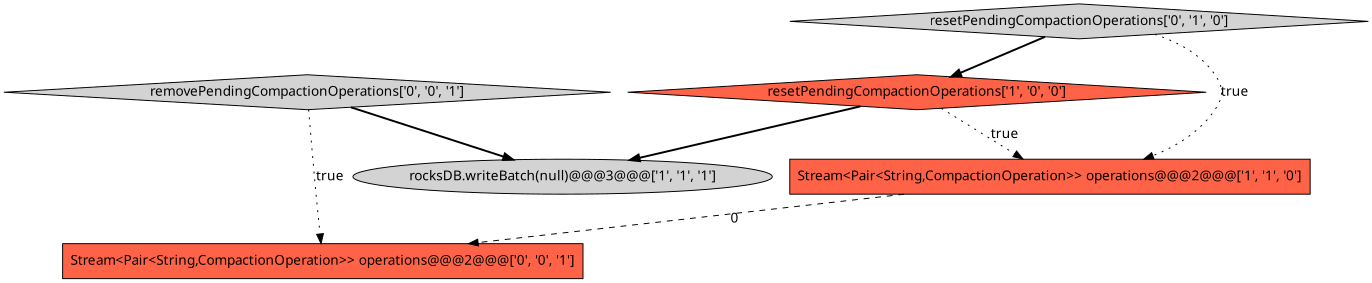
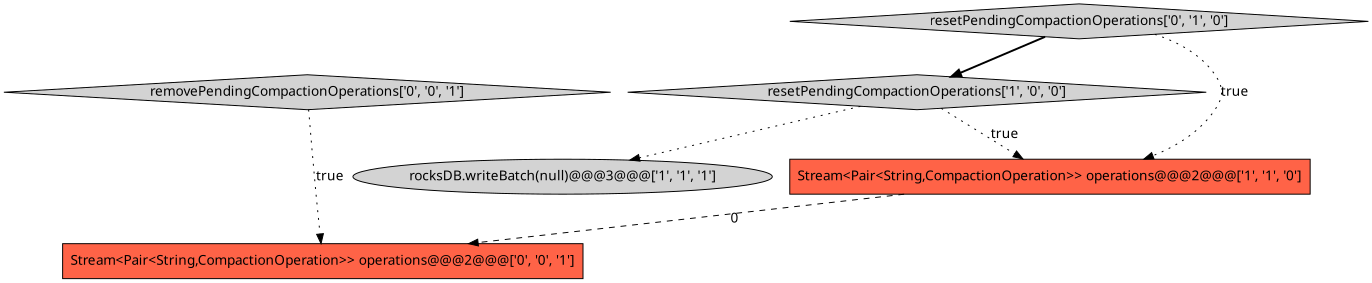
node "resetPendingCompactionOperations['1', '0', '0']": fillcolor tomato -> lightgray
edge "removePendingCompactionOperations['0', '0', '1']" -> "rocksDB.writeBatch(null)@@@3@@@['1', '1', '1']": removed
edge "resetPendingCompactionOperations['1', '0', '0']" -> "rocksDB.writeBatch(null)@@@3@@@['1', '1', '1']": style bold -> dotted
